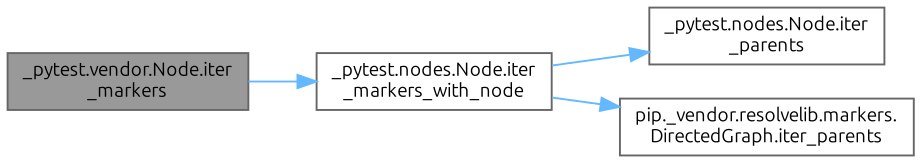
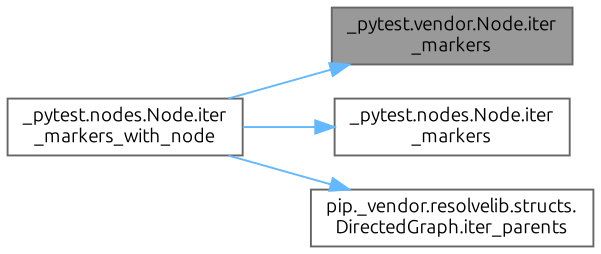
node "_pytest.nodes.Node.iter _parents": label "_pytest.nodes.Node.iter _parents" -> "_pytest.nodes.Node.iter _markers"
edge "_pytest.vendor.Node.iter _markers" -> "_pytest.nodes.Node.iter _markers_with_node": reversed
node "pip._vendor.resolvelib.markers. DirectedGraph.iter_parents": label "pip._vendor.resolvelib.markers. DirectedGraph.iter_parents" -> "pip._vendor.resolvelib.structs. DirectedGraph.iter_parents"
